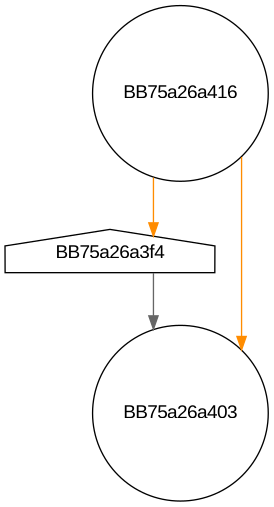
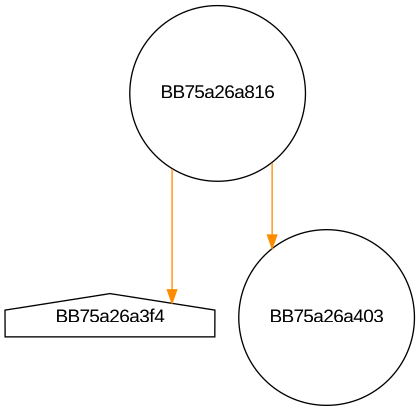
node "BB75a26a416": label "BB75a26a416" -> "BB75a26a816"
edge "BB75a26a3f4" -> "BB75a26a403": removed
